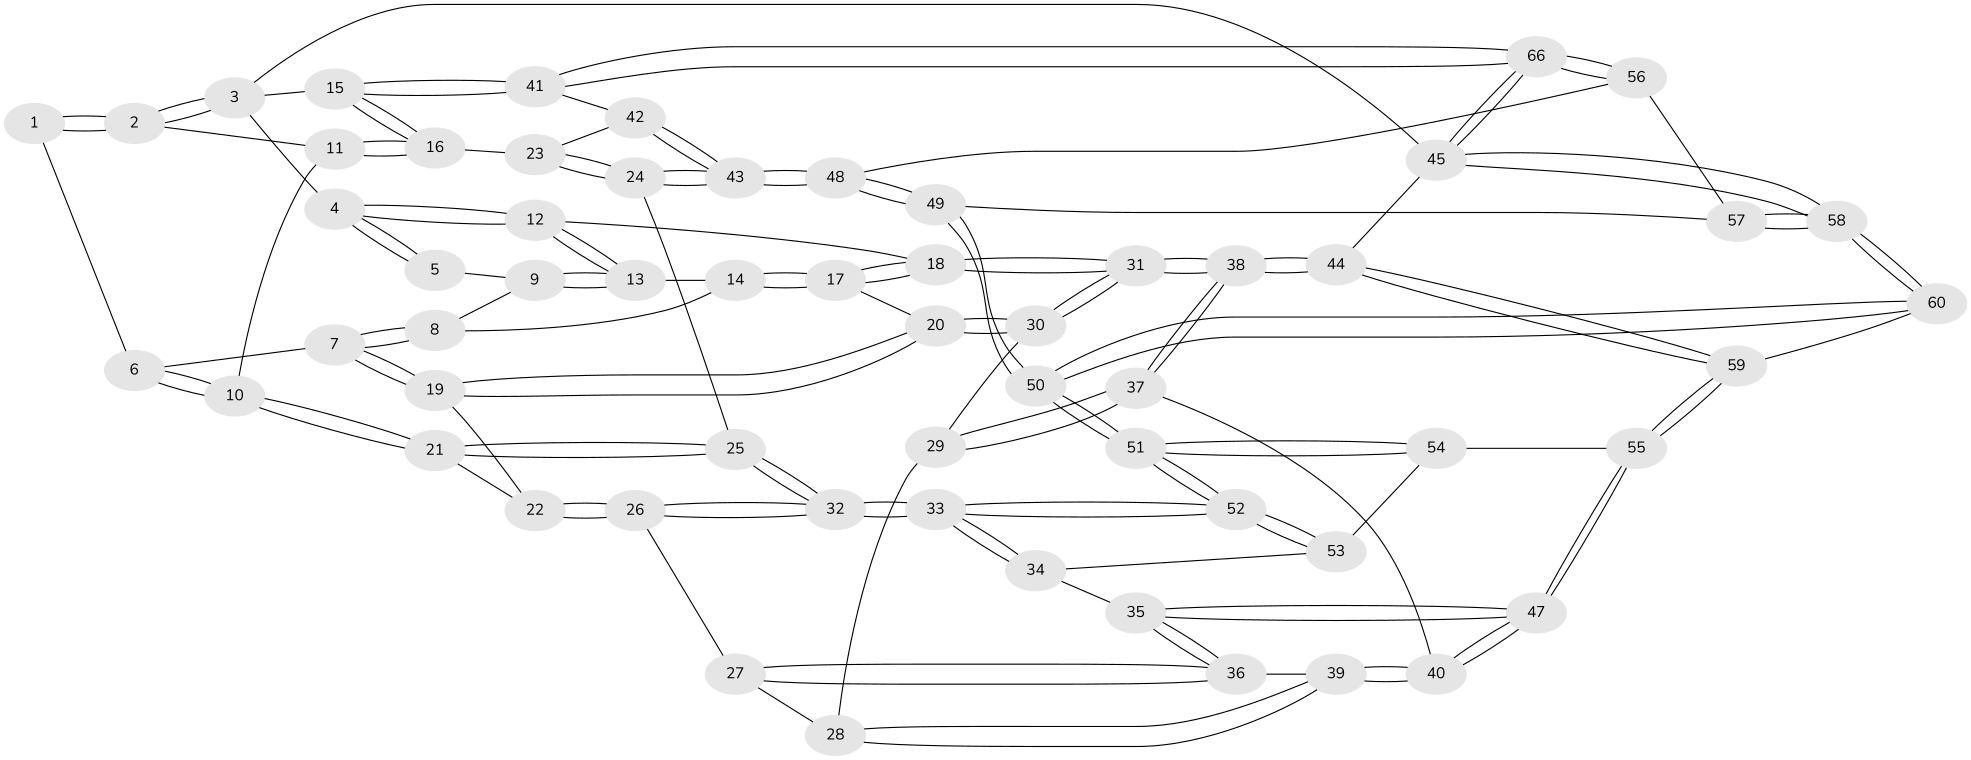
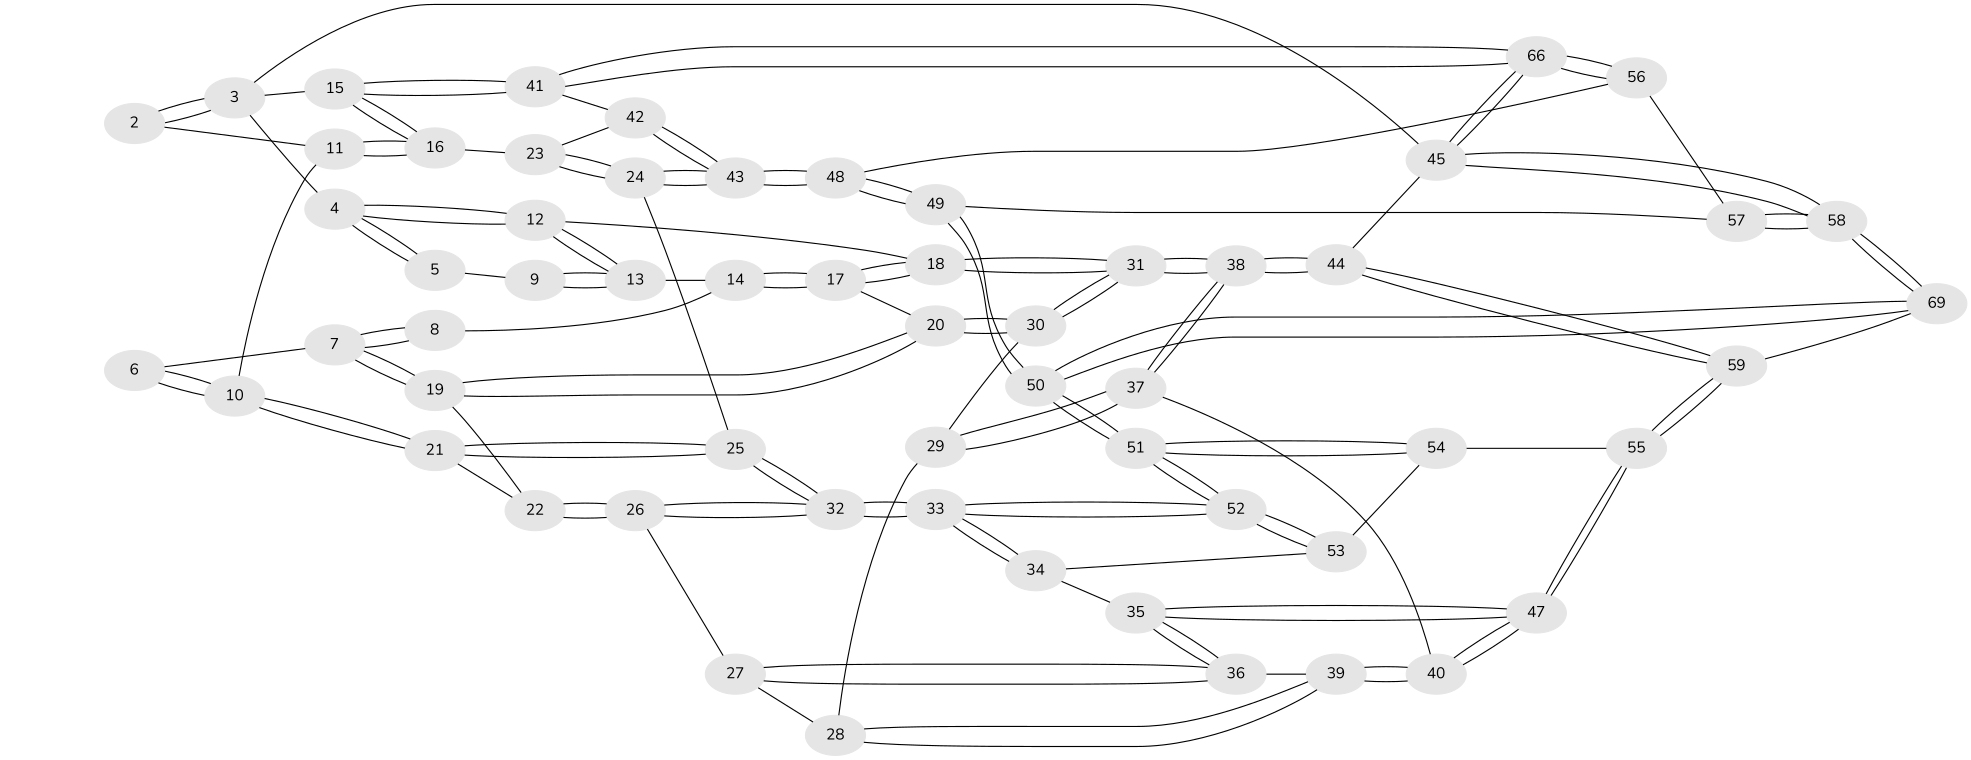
node "1": removed
node "60": label "60" -> "69"
edge "9" -- "8": removed
